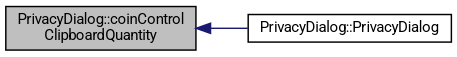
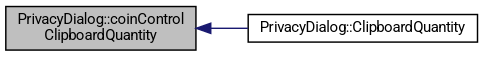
node "PrivacyDialog::PrivacyDialog": label "PrivacyDialog::PrivacyDialog" -> "PrivacyDialog::ClipboardQuantity"
